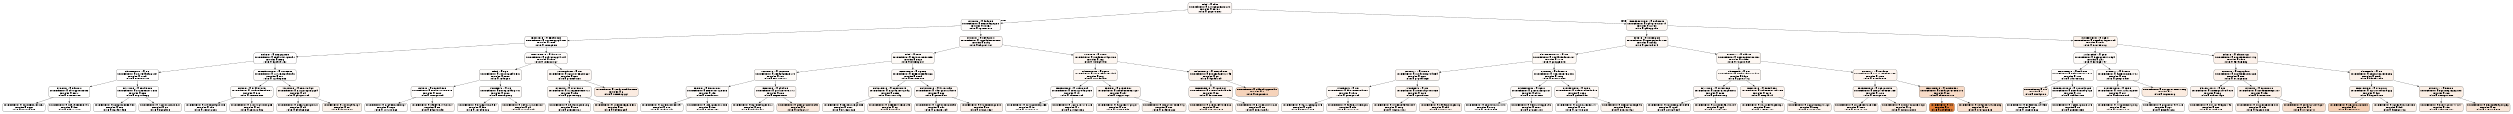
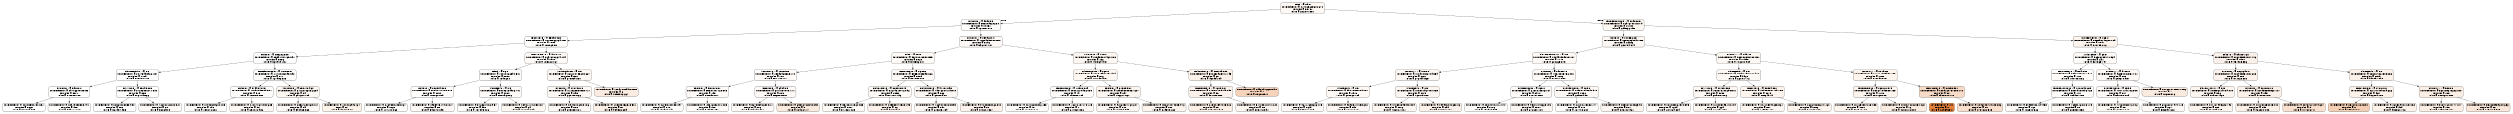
node "squared_error = 0.0 samples = 1 value = 1309610.0": removed
node "squared_error = 41001699246.7 samples = 10 value = 900223.02": label "squared_error = 41001699246.7 samples = 10 value = 900223.02" -> "squared_error = 41001699246.7 error = 10 value = 900223.02"
